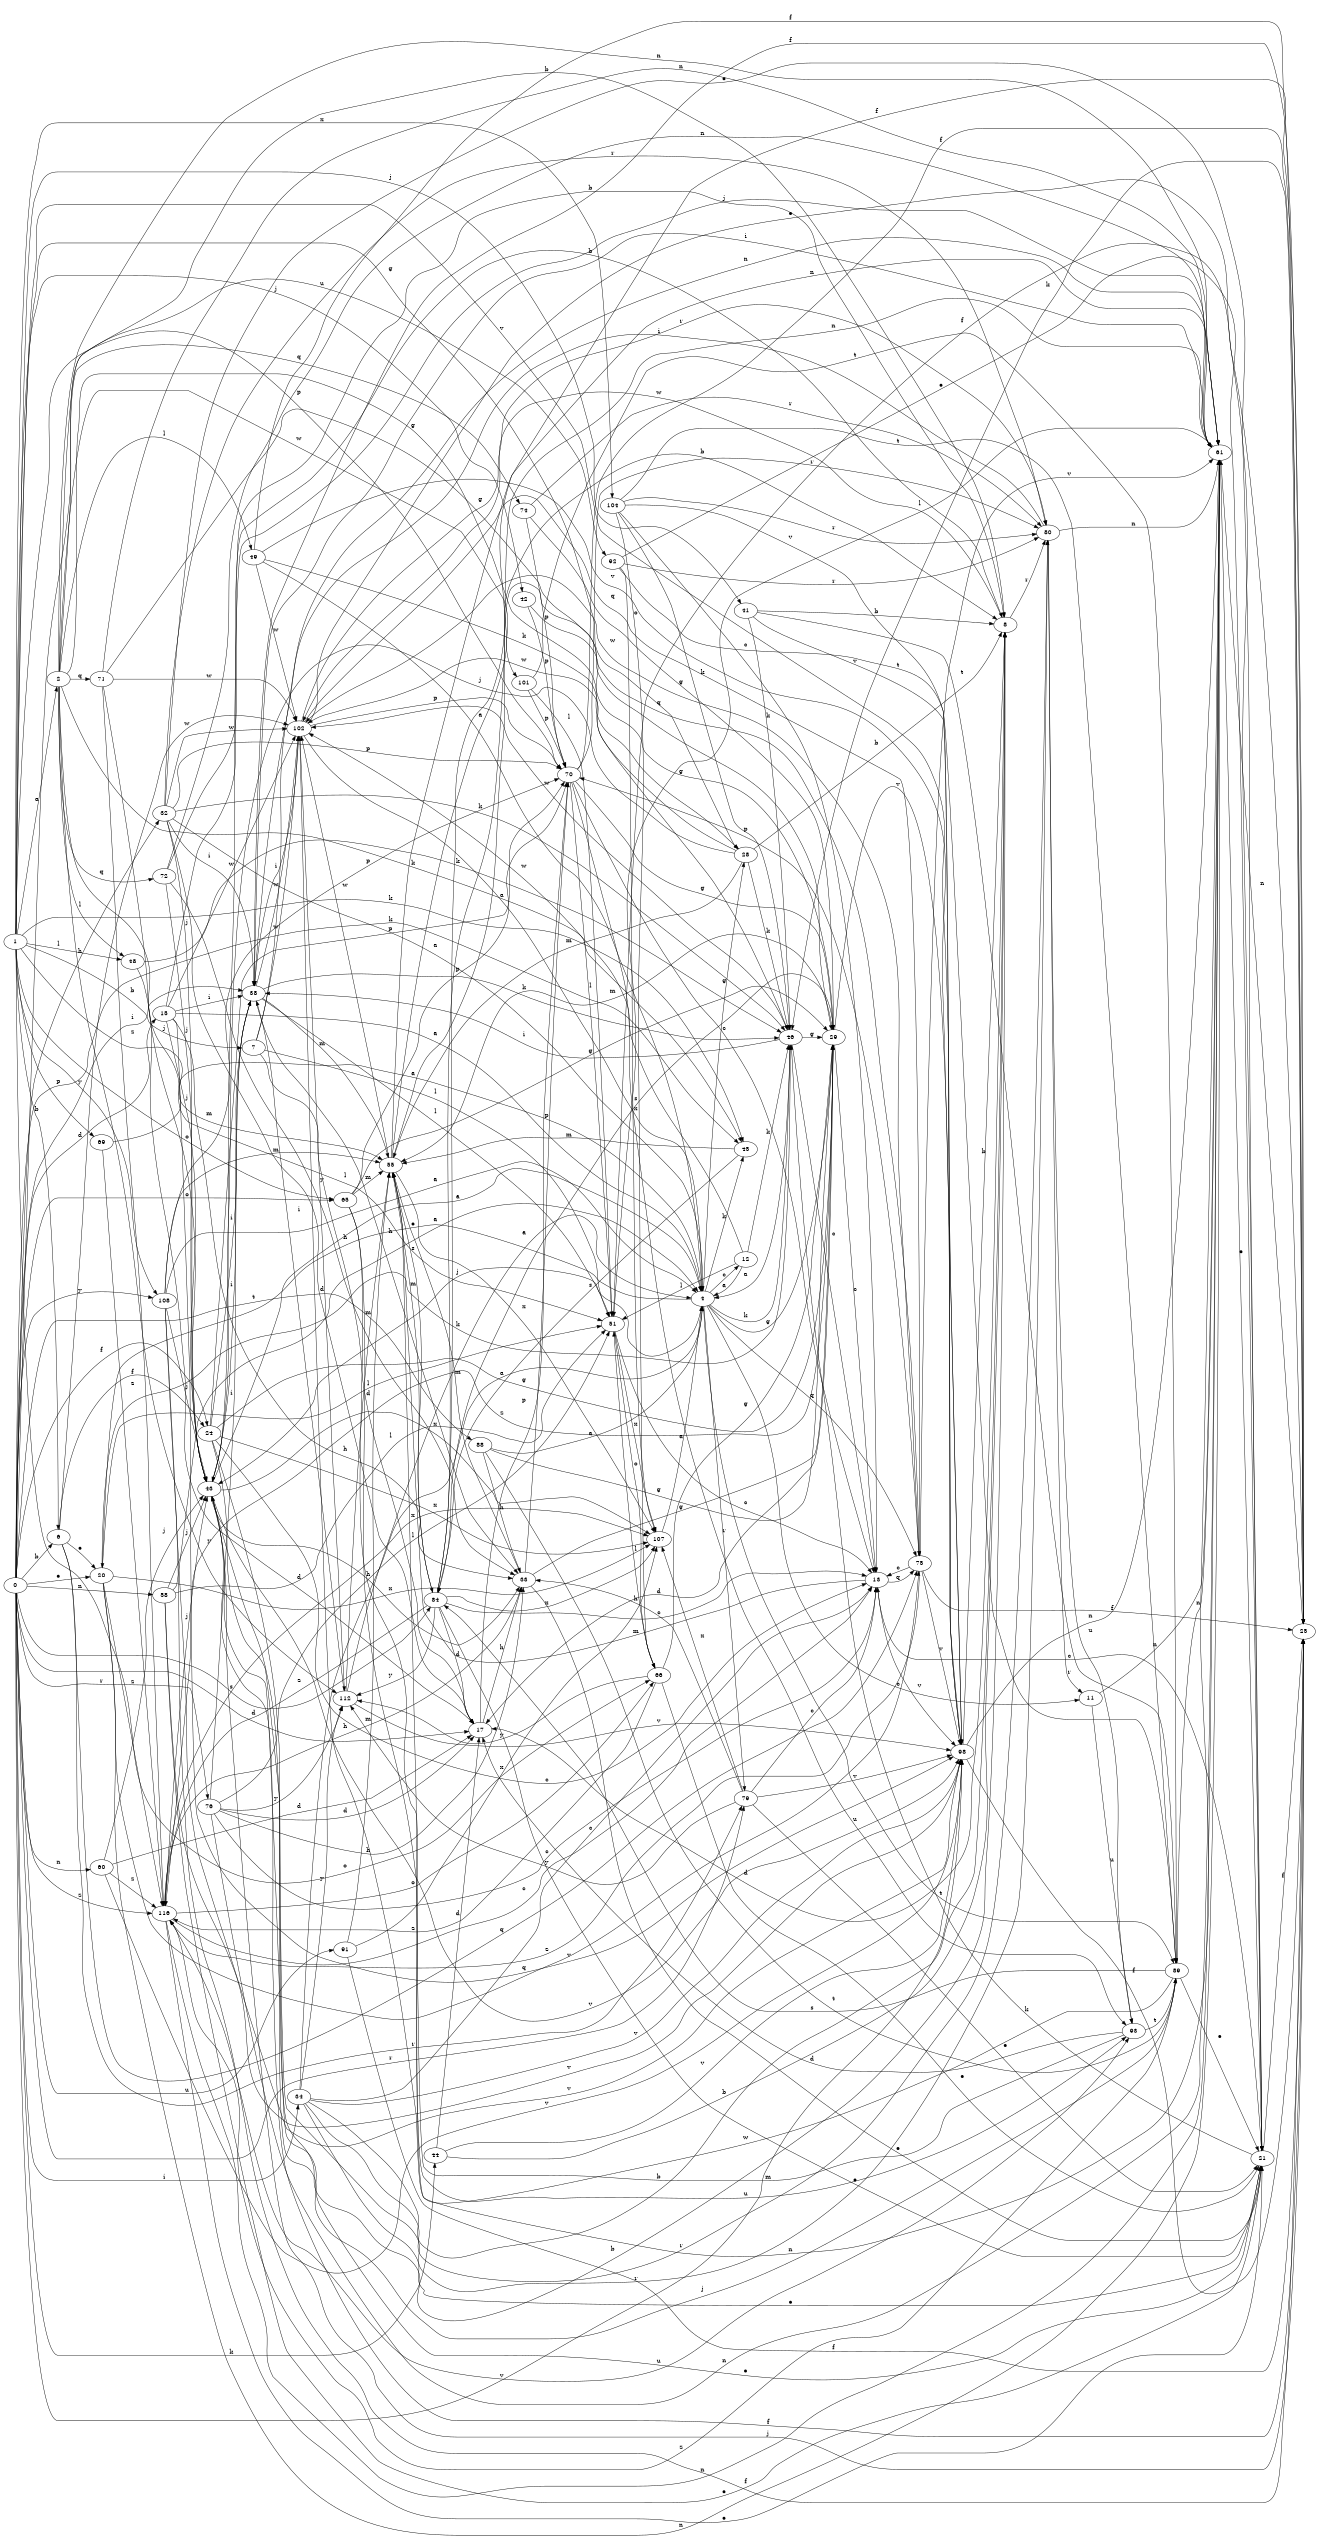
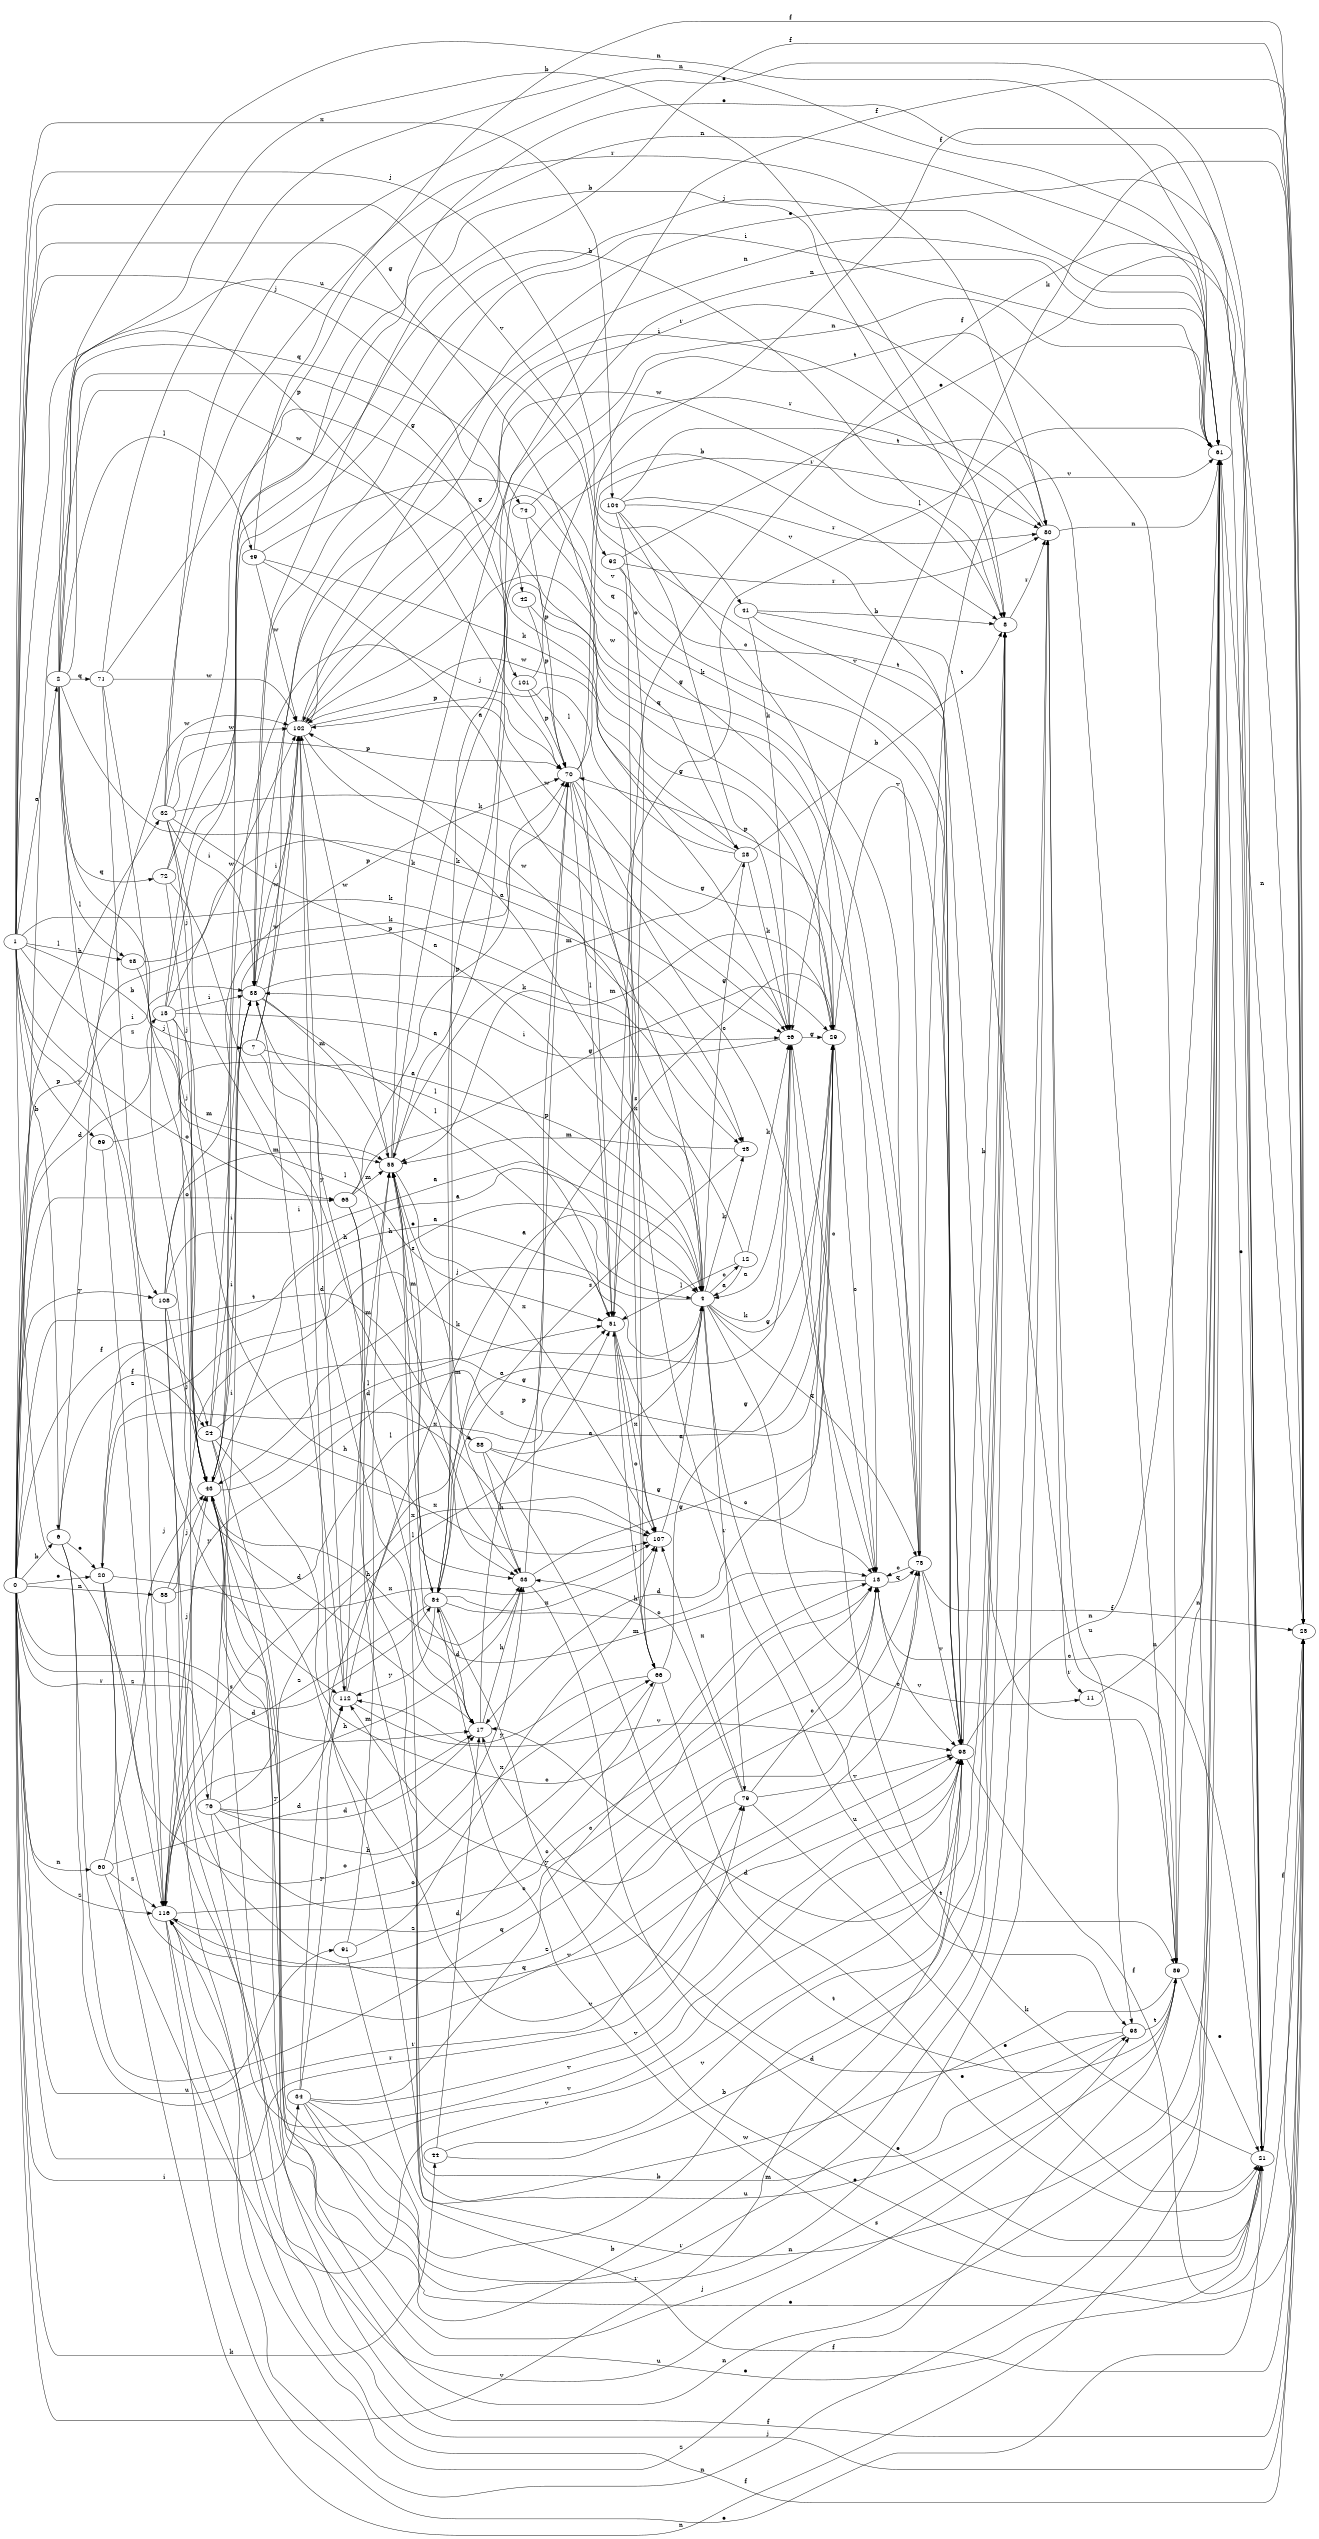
edge "11" -> "93": removed, label "u"
edge "89" -> "84": now "25" -> "84"
edge "58" -> "21": now "15" -> "21"
